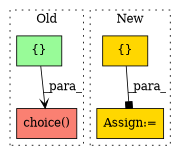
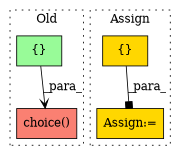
cluster "New": label "New" -> "Assign"
